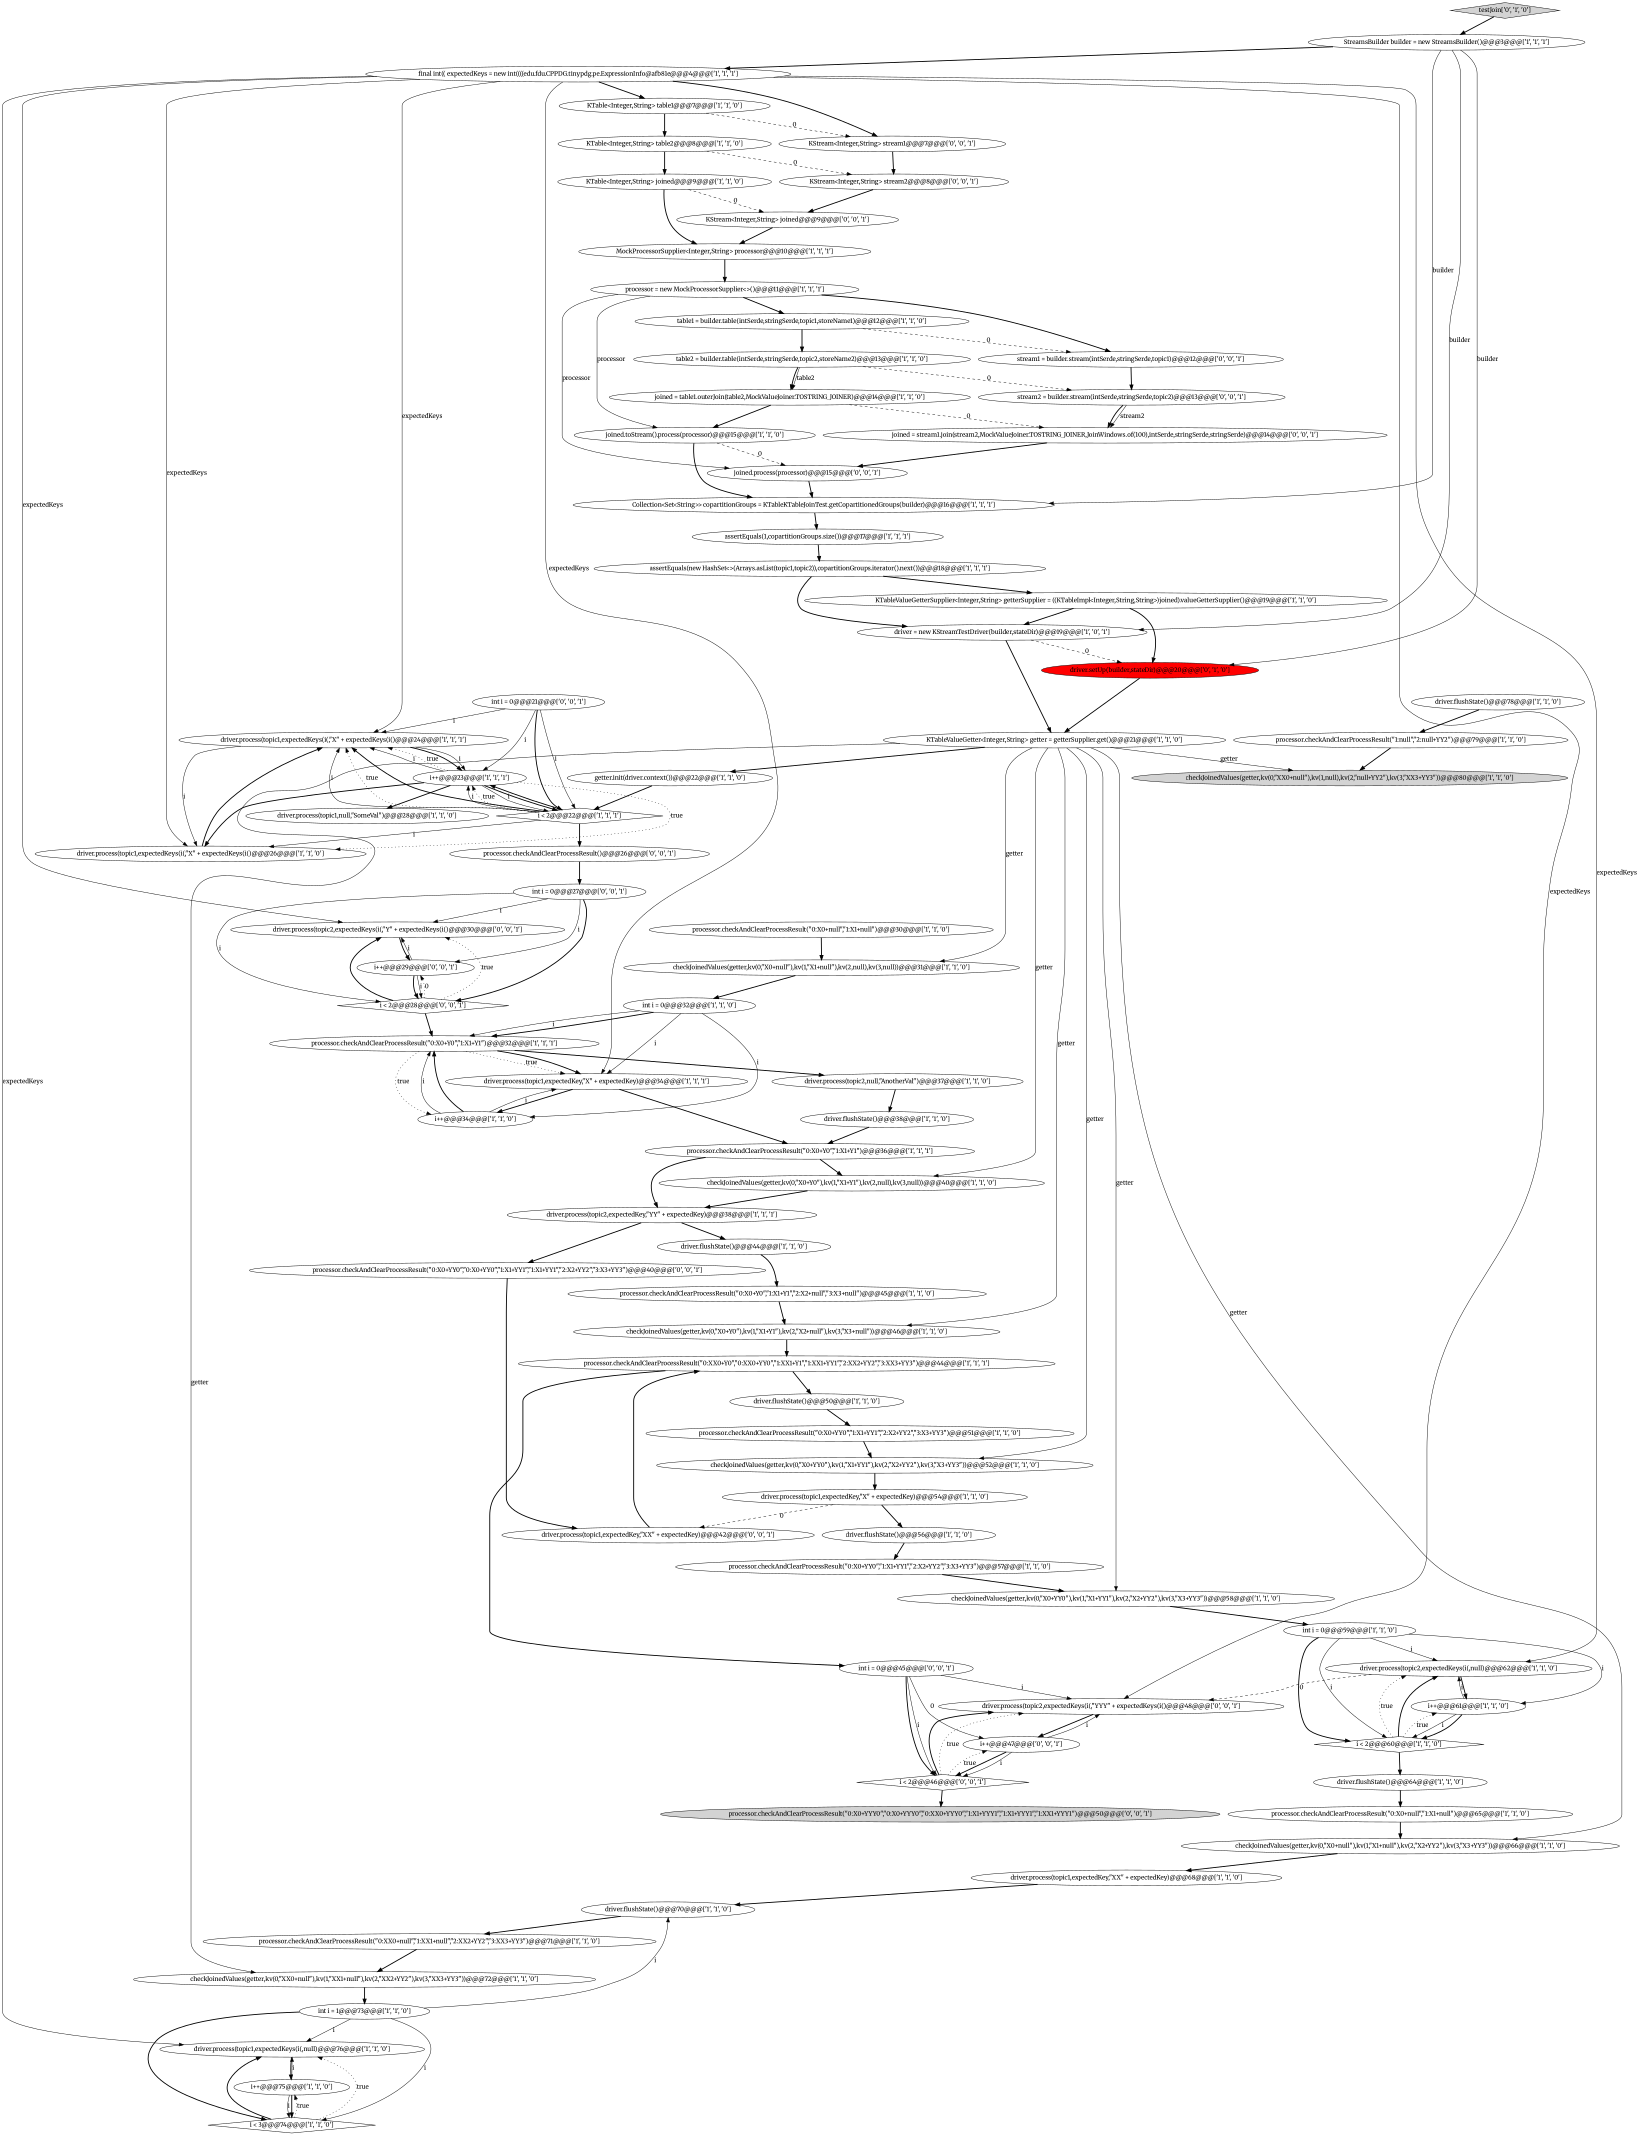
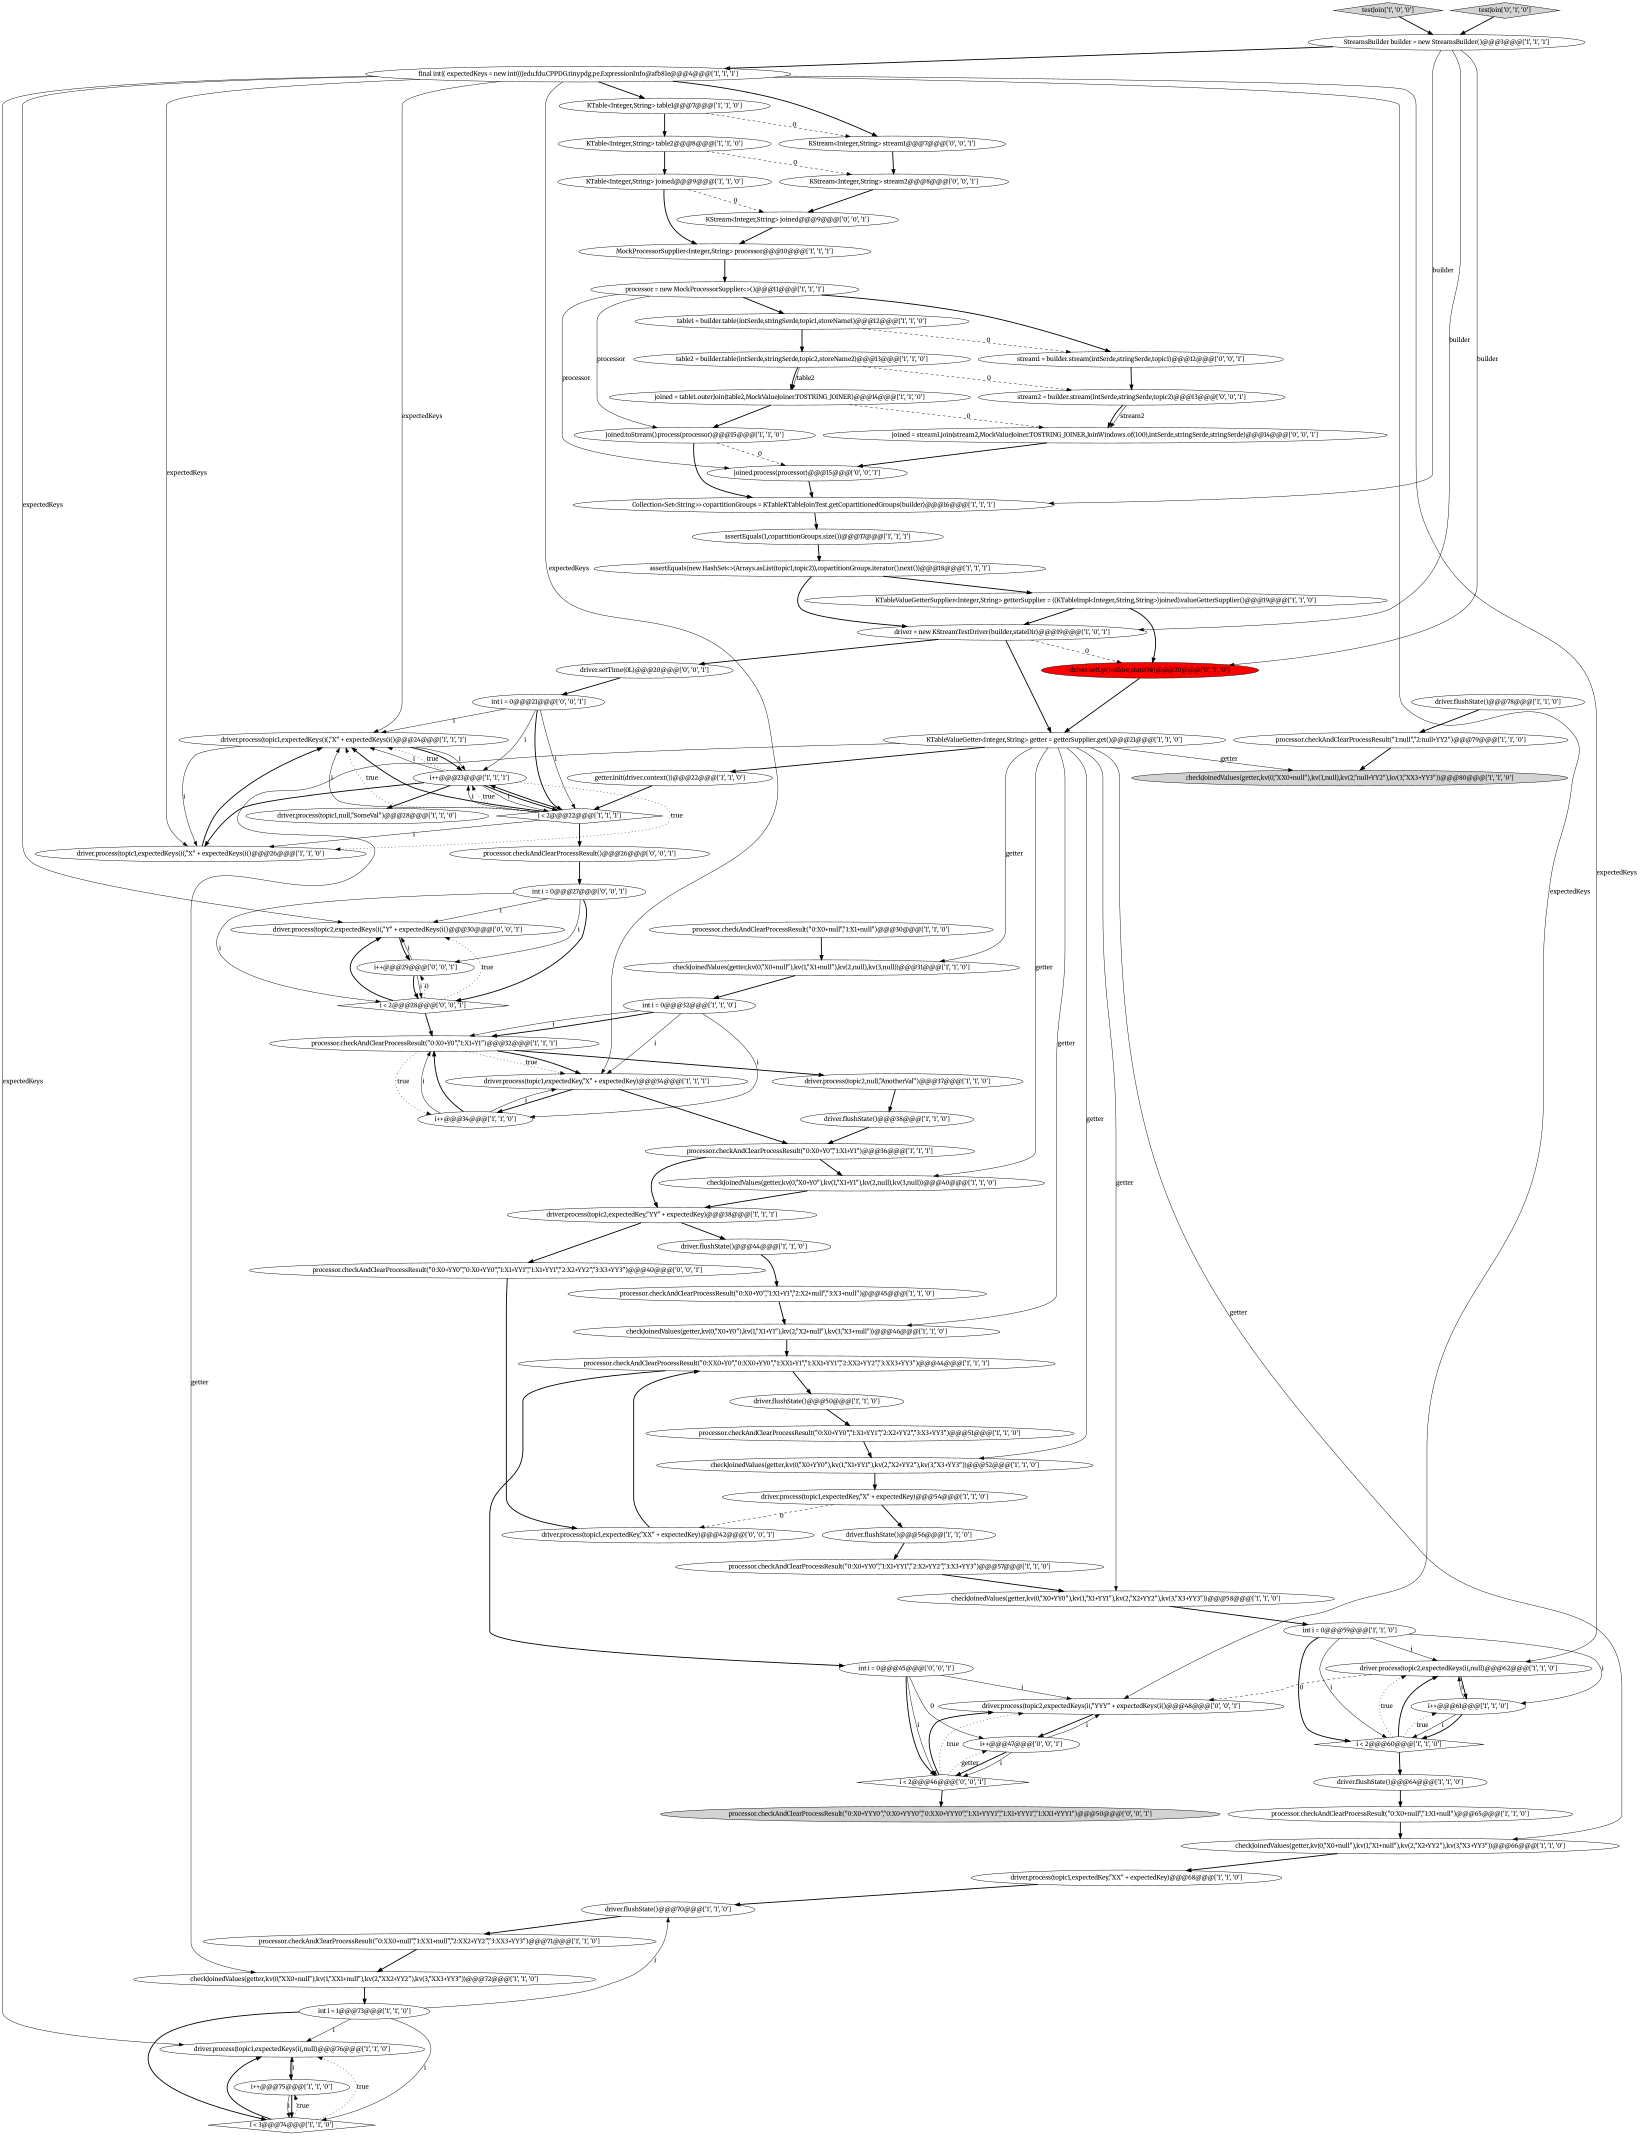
node "testJoin['1', '0', '0']": added
node "driver.setTime(0L)@@@20@@@['0', '0', '1']": added
edge "i < 2@@@46@@@['0', '0', '1']" -> "i++@@@47@@@['0', '0', '1']": label "true" -> "getter"
